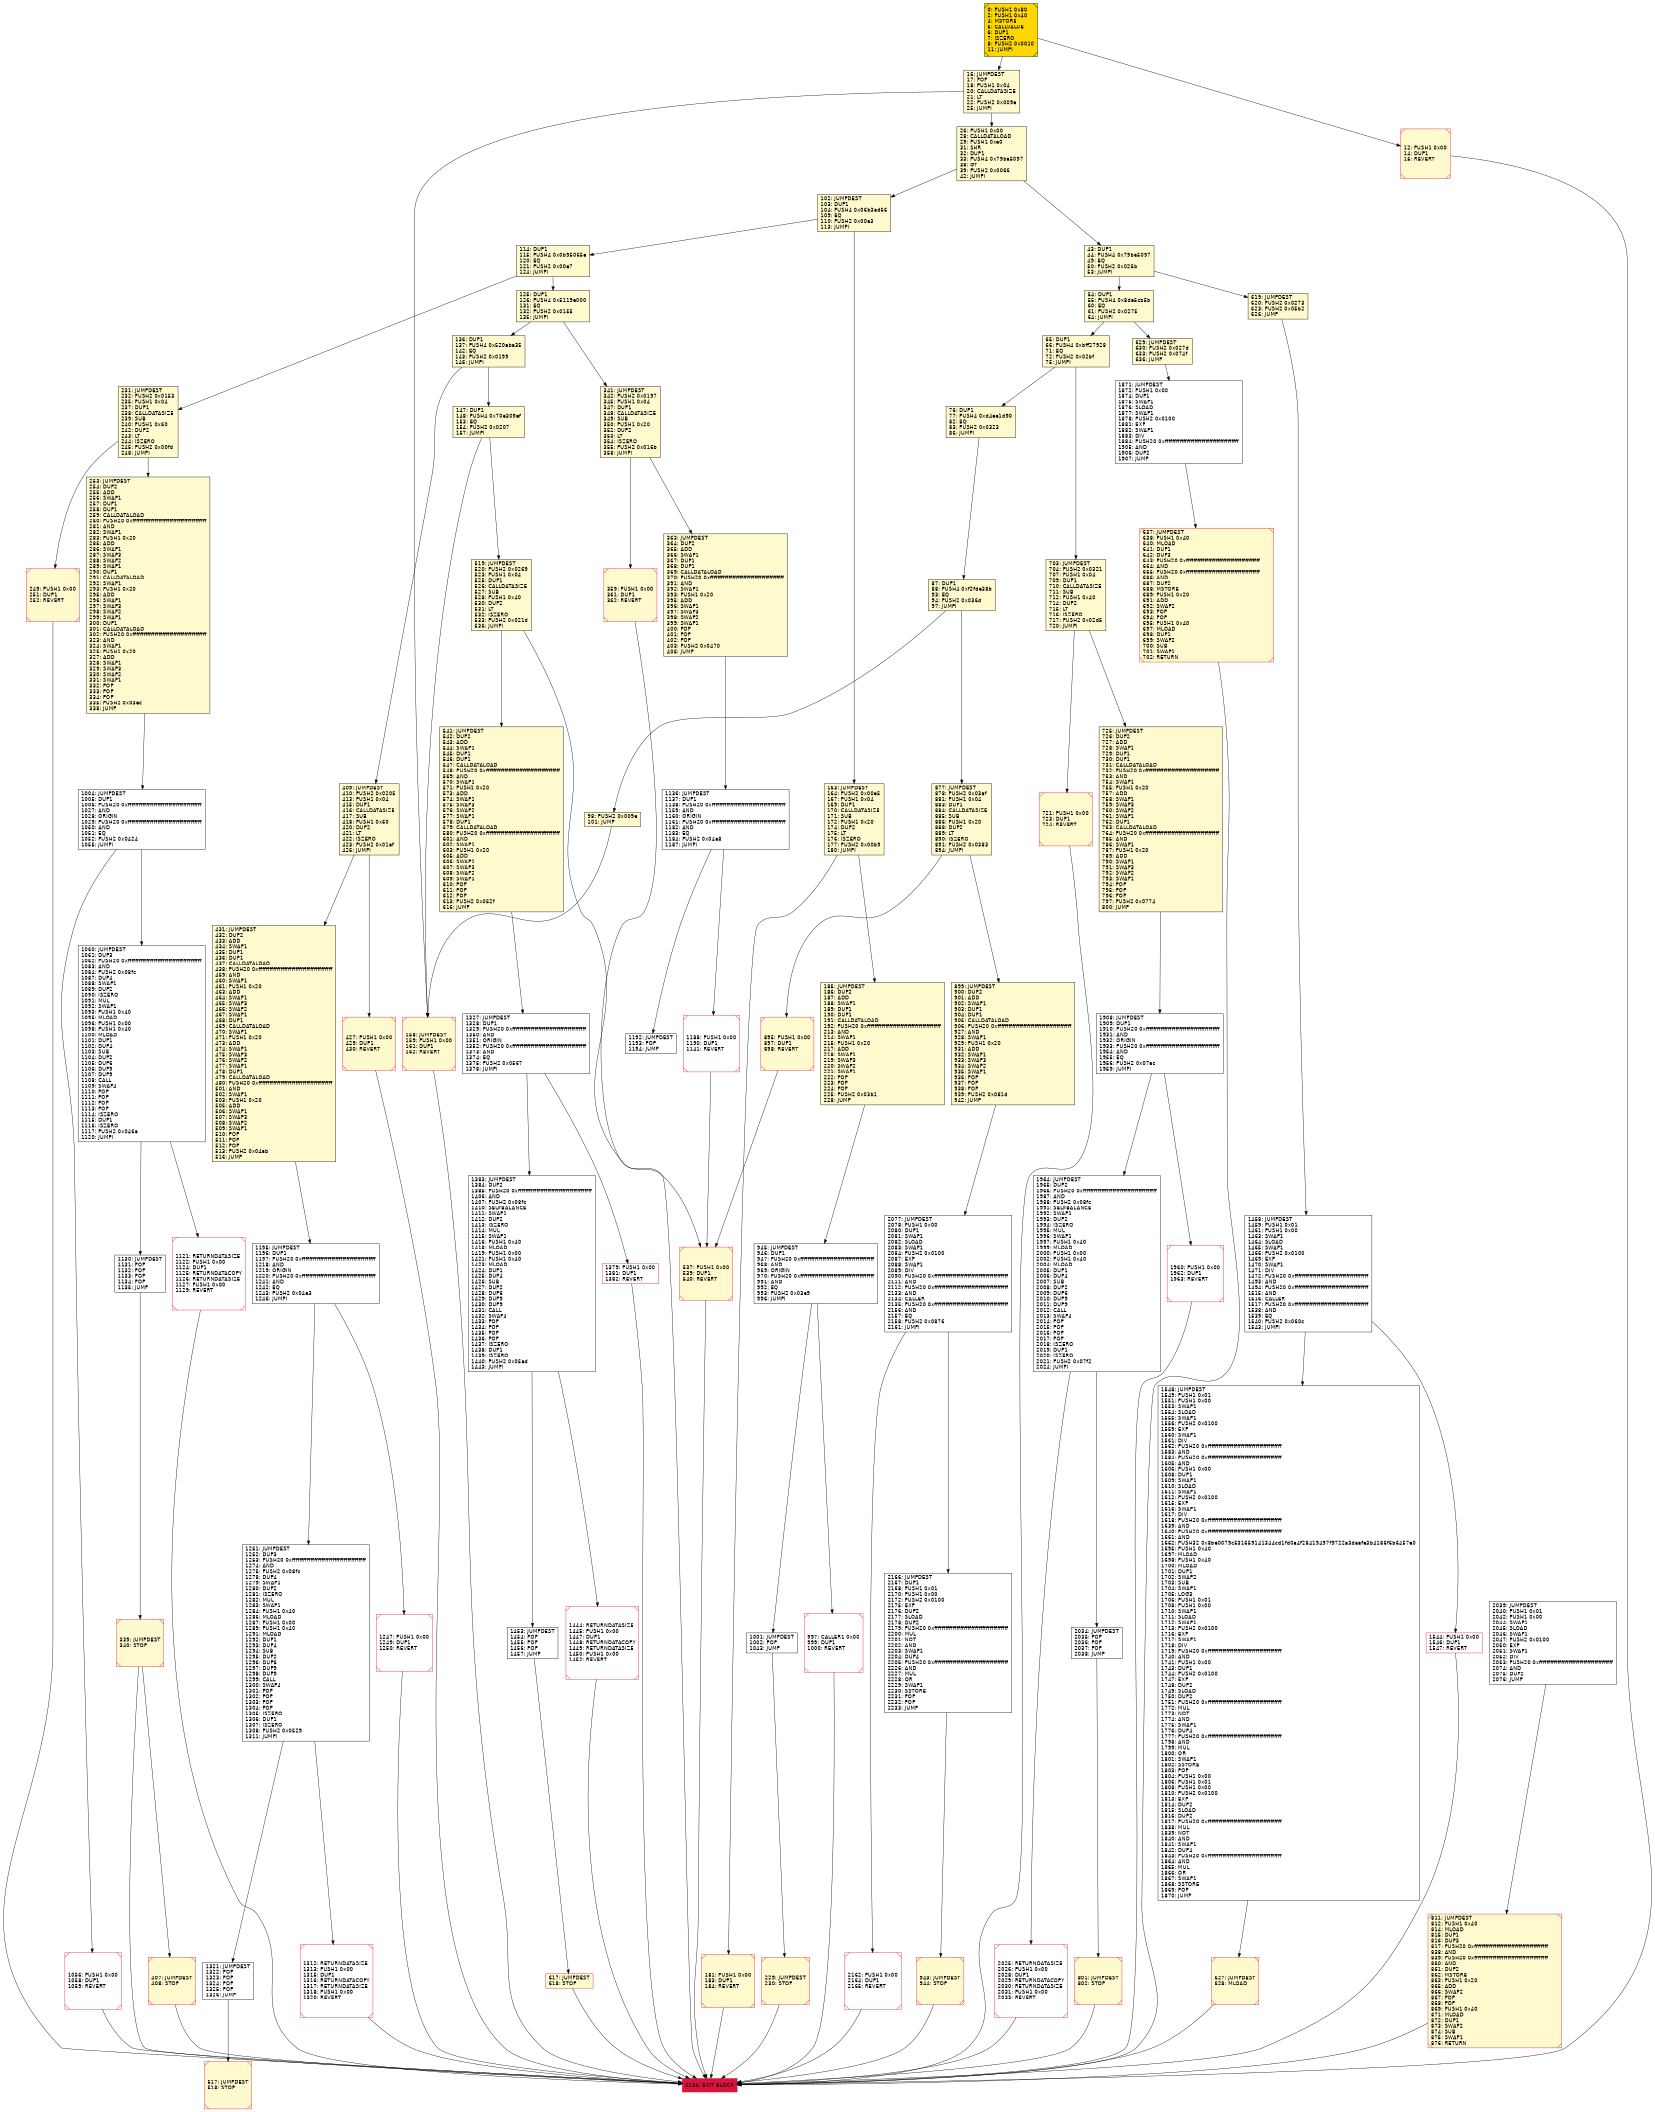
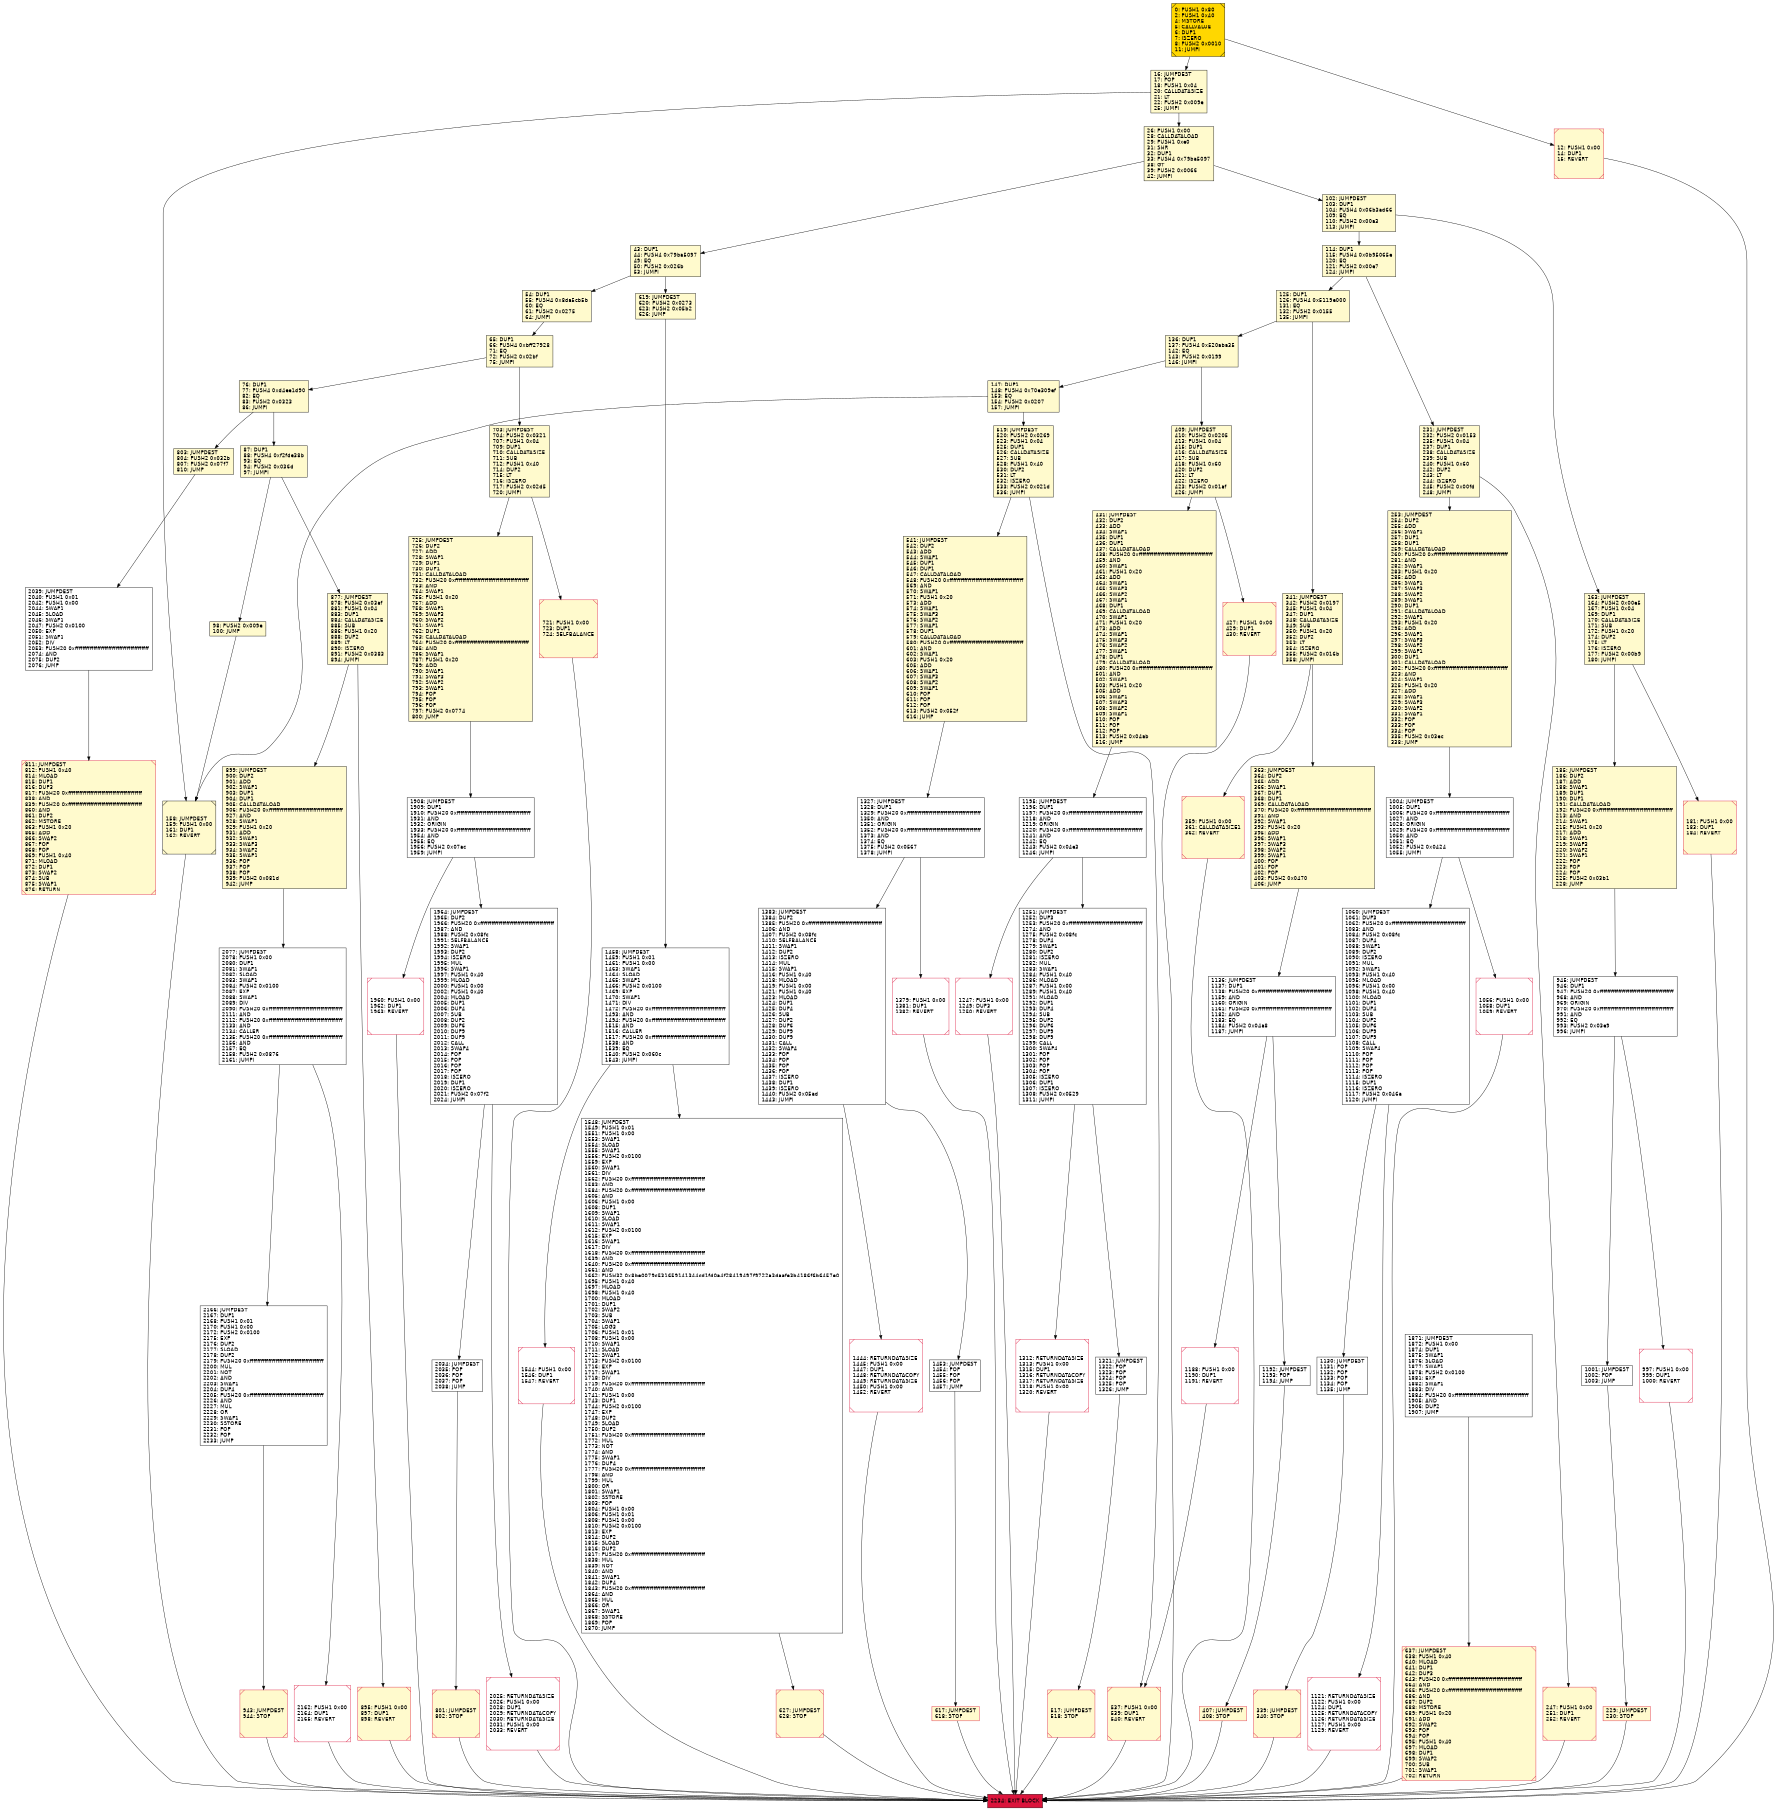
node "629: JUMPDEST 630: PUSH2 0x027d 633: PUSH2 0x074f 636: JUMP": removed
node "803: JUMPDEST 804: PUSH2 0x032b 807: PUSH2 0x07f7 810: JUMP": added
node "249: PUSH1 0x00 251: DUP1 252: REVERT": label "249: PUSH1 0x00 251: DUP1 252: REVERT" -> "247: PUSH1 0x00 251: DUP1 252: REVERT"
node "359: PUSH1 0x00 361: DUP1 362: REVERT": label "359: PUSH1 0x00 361: DUP1 362: REVERT" -> "359: PUSH1 0x00 361: CALLDATASIZE1 362: REVERT"
node "98: PUSH2 0x009e 101: JUMP": label "98: PUSH2 0x009e 101: JUMP" -> "98: PUSH2 0x009e 100: JUMP"
node "721: PUSH1 0x00 723: DUP1 724: REVERT": label "721: PUSH1 0x00 723: DUP1 724: REVERT" -> "721: PUSH1 0x00 723: DUP1 724: SELFBALANCE"
node "158: JUMPDEST 159: PUSH1 0x00 161: DUP1 162: REVERT": color crimson -> black
node "1188: PUSH1 0x00 1190: DUP1 1141: REVERT": label "1188: PUSH1 0x00 1190: DUP1 1141: REVERT" -> "1188: PUSH1 0x00 1190: DUP1 1191: REVERT"
edge "895: PUSH1 0x00 897: DUP1 898: REVERT" -> "537: PUSH1 0x00 539: DUP1 540: REVERT": now "895: PUSH1 0x00 897: DUP1 898: REVERT" -> "2234: EXIT BLOCK"
node "1379: PUSH1 0x00 1381: DUP1 1382: REVERT": shape box -> Msquare
node "1247: PUSH1 0x00 1249: DUP1 1250: REVERT": label "1247: PUSH1 0x00 1249: DUP1 1250: REVERT" -> "1247: PUSH1 0x00 1249: DUP3 1250: REVERT"
node "1001: JUMPDEST 1002: POP 1043: JUMP": label "1001: JUMPDEST 1002: POP 1043: JUMP" -> "1001: JUMPDEST 1002: POP 1003: JUMP"
node "997: CALLER1 0x00 999: DUP1 1000: REVERT": label "997: CALLER1 0x00 999: DUP1 1000: REVERT" -> "997: PUSH1 0x00 999: DUP1 1000: REVERT"
node "1544: PUSH1 0x00 1546: DUP1 1547: REVERT": shape box -> Msquare
edge "517: JUMPDEST 518: STOP" -> "2234: EXIT BLOCK": added
edge "339: JUMPDEST 340: STOP" -> "407: JUMPDEST 408: STOP": now "1192: JUMPDEST 1193: POP 1194: JUMP" -> "407: JUMPDEST 408: STOP"
node "407: JUMPDEST 408: STOP": shape Msquare -> box
node "229: JUMPDEST 230: STOP": shape Msquare -> box
node "627: JUMPDEST 628: MLOAD": label "627: JUMPDEST 628: MLOAD" -> "627: JUMPDEST 628: STOP"
node "2234: EXIT BLOCK": color crimson -> black
